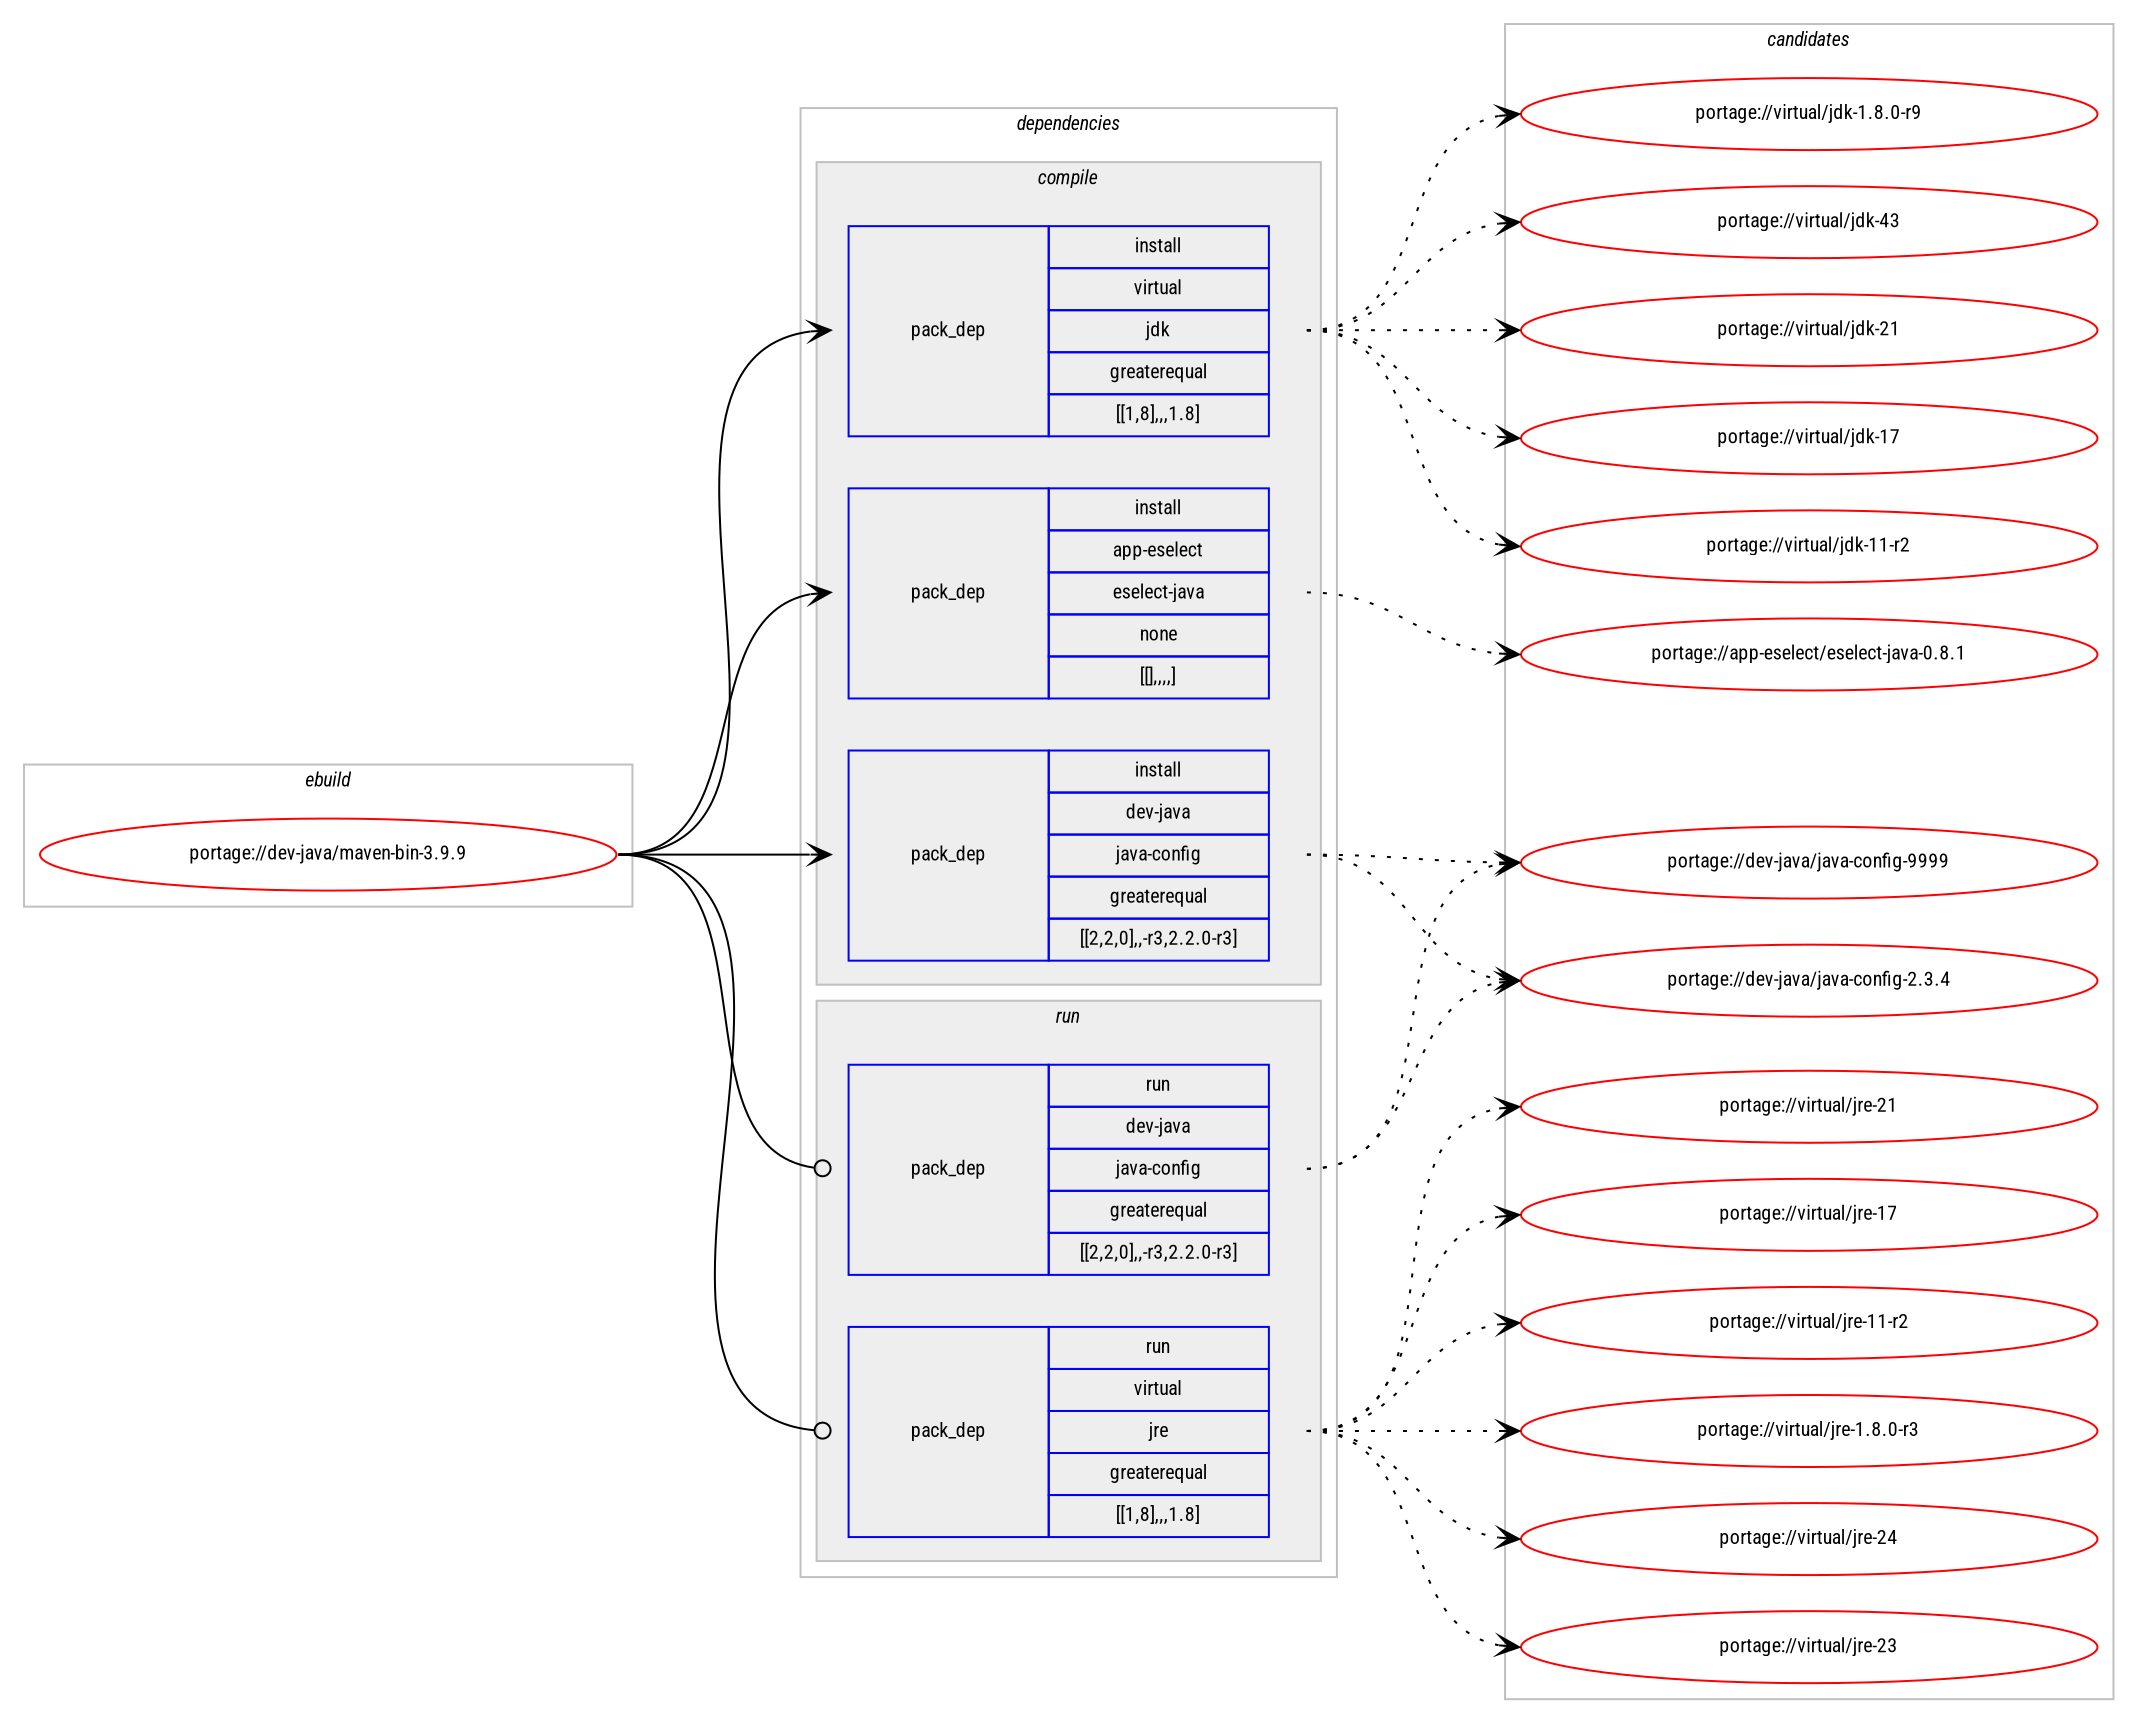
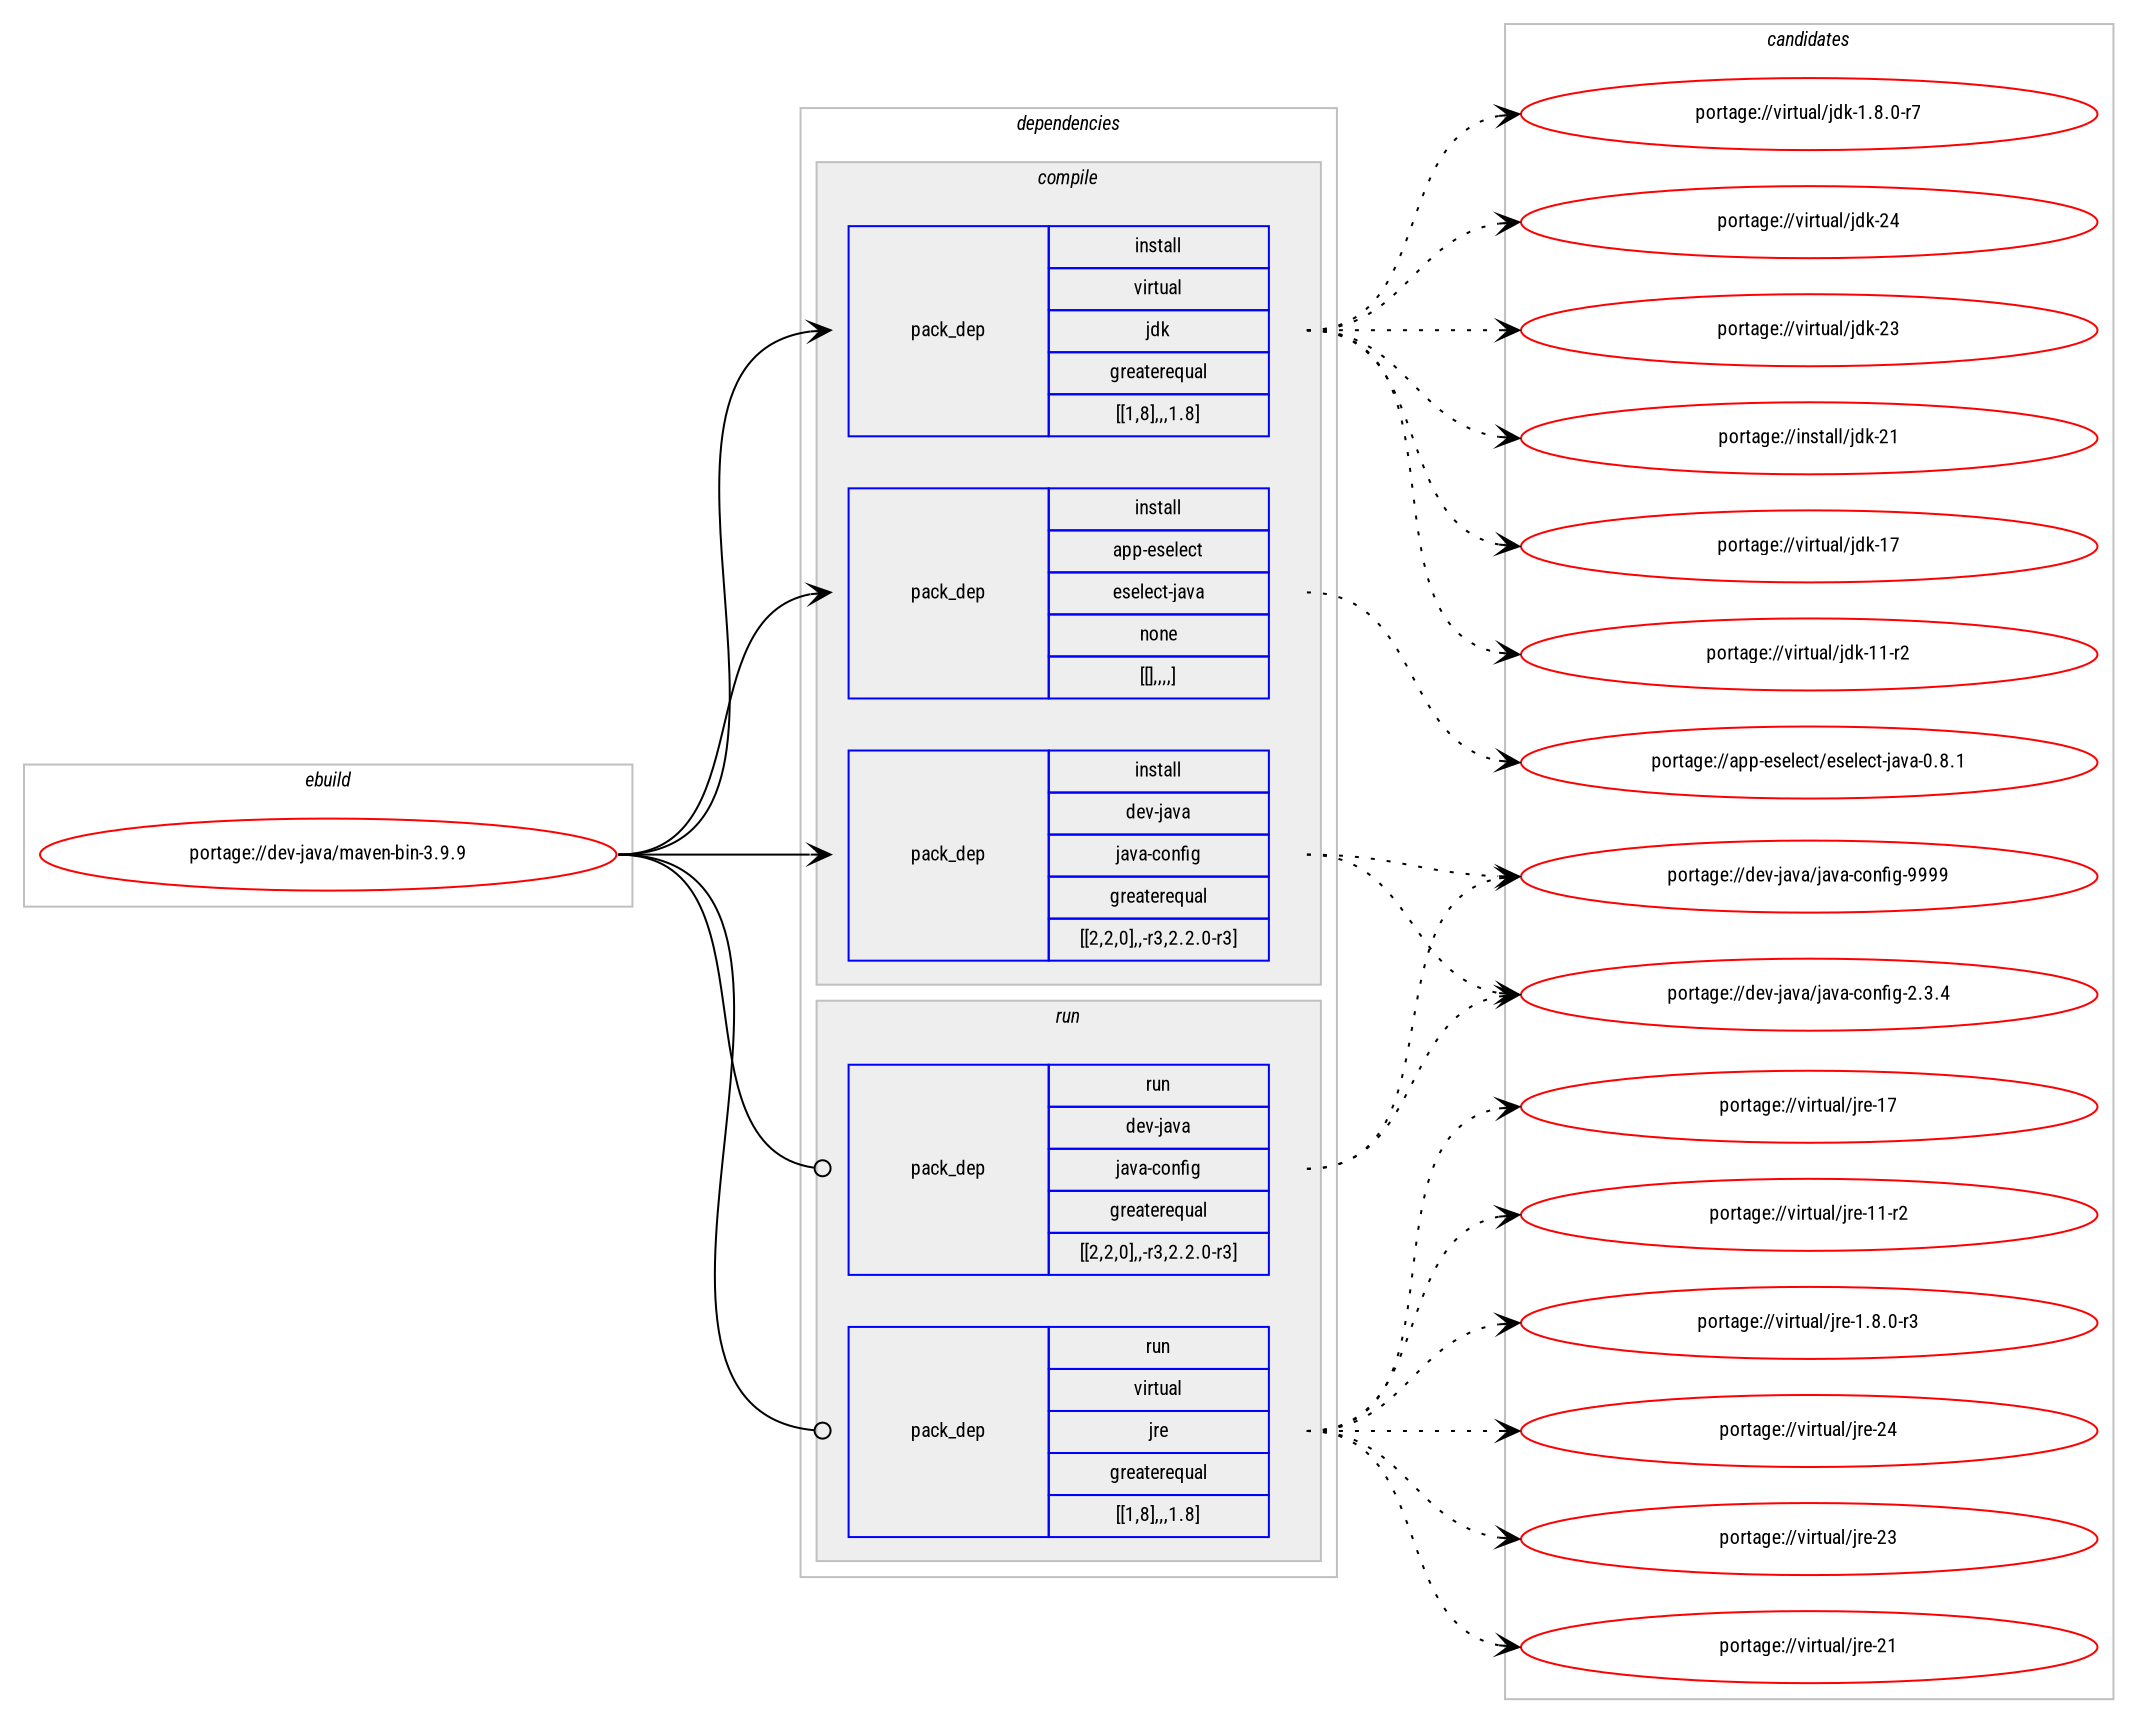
node "portage://virtual/jdk-1.8.0-r9": label "portage://virtual/jdk-1.8.0-r9" -> "portage://virtual/jdk-1.8.0-r7"
node "portage://virtual/jdk-43": label "portage://virtual/jdk-43" -> "portage://virtual/jdk-23"
node "portage://virtual/jdk-24": added
node "portage://virtual/jdk-21": label "portage://virtual/jdk-21" -> "portage://install/jdk-21"
